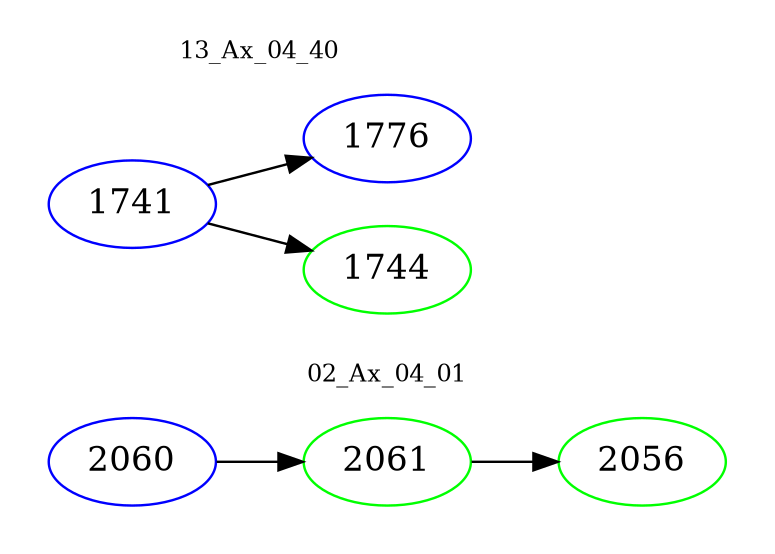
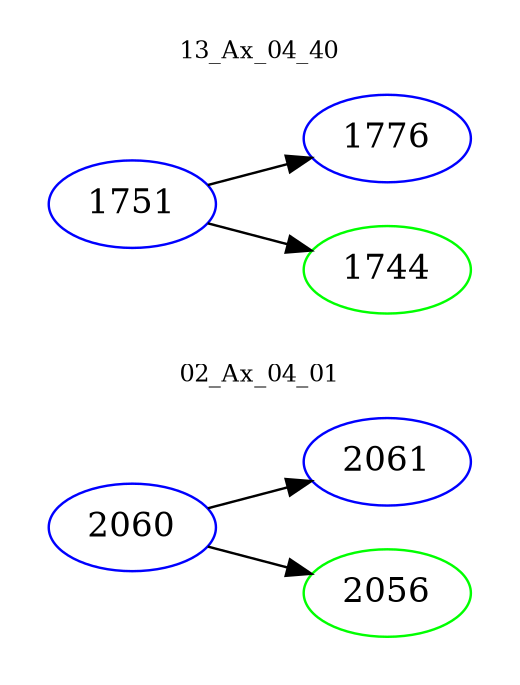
node "1741": label "1741" -> "1751"
node "2061": color green -> blue
edge "2061" -> "2056": now "2060" -> "2056"
